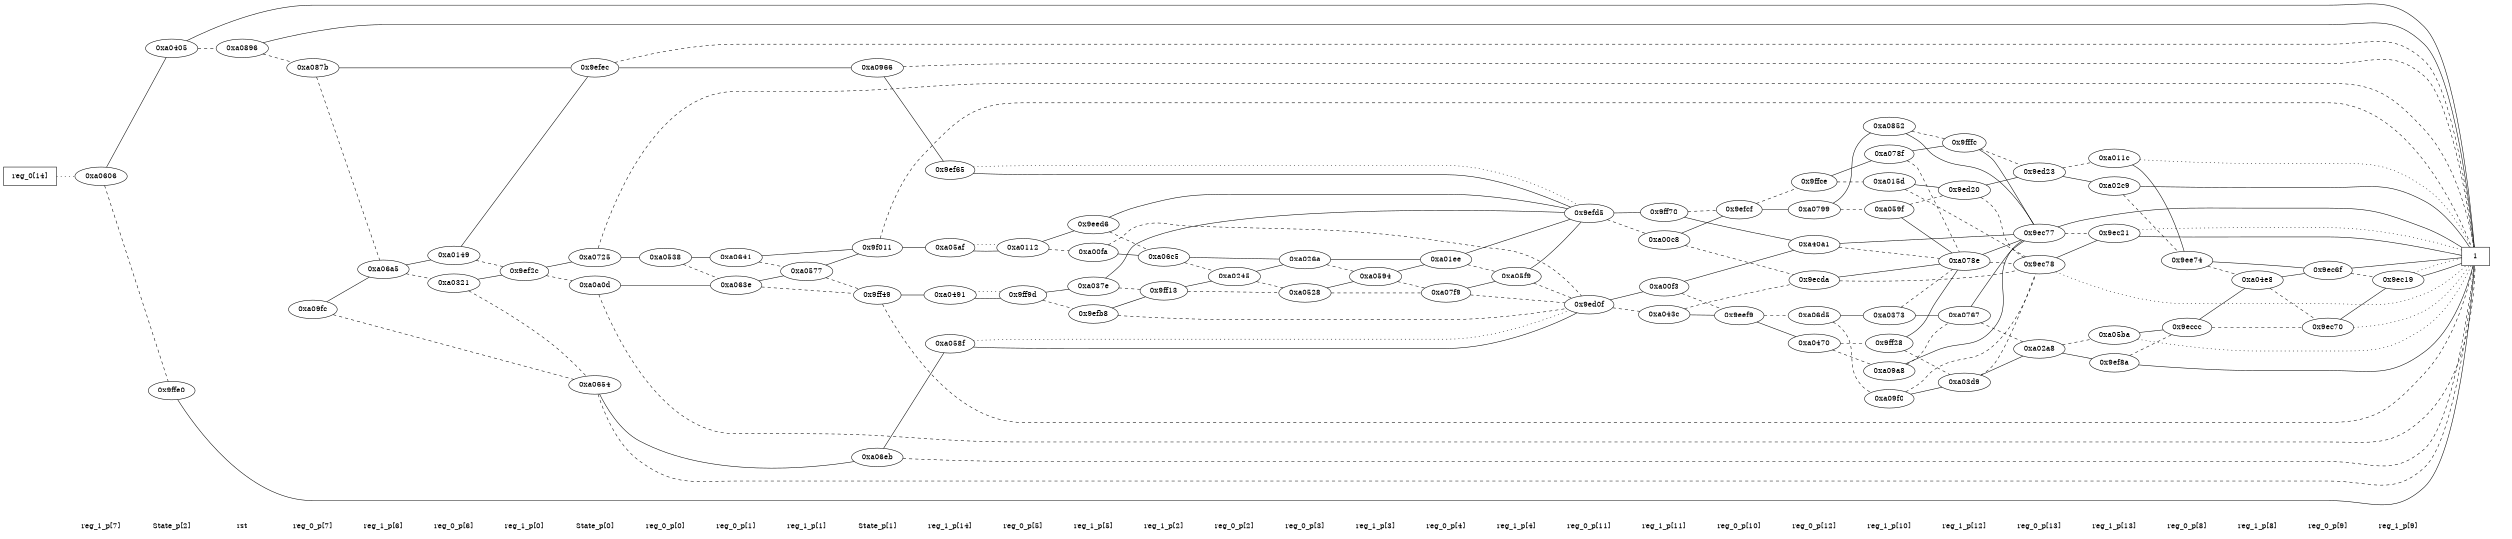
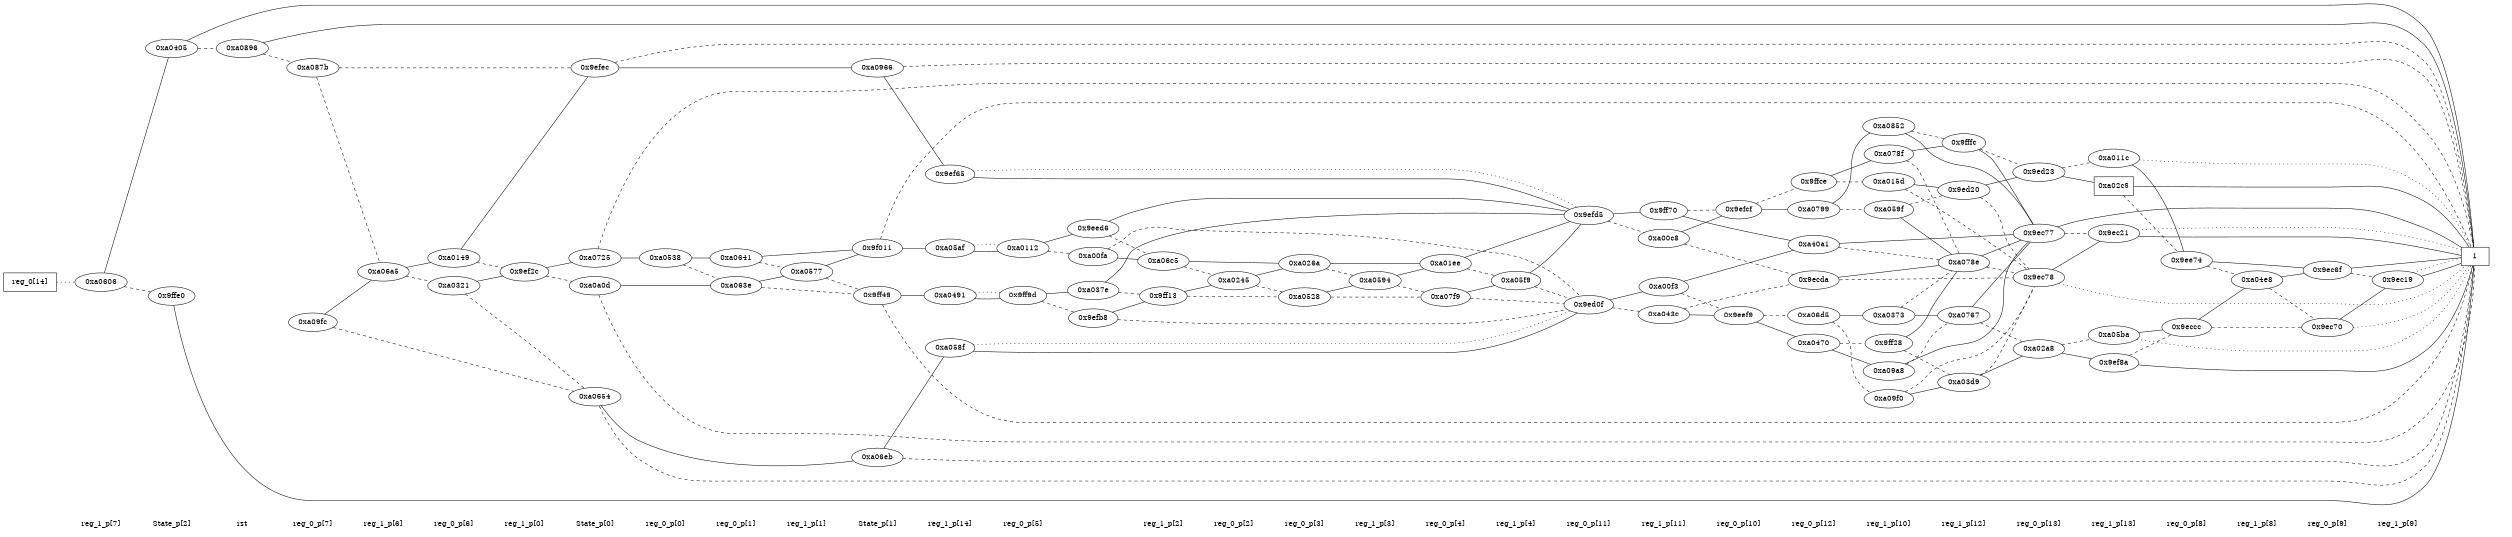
edge "0xa087b" -- "0x9efec": style solid -> dashed
node "0xa02c9": shape ellipse -> box
edge "0xa0470" -- "0xa09a8": style dashed -> solid
node "reg_1_p[5]": removed
